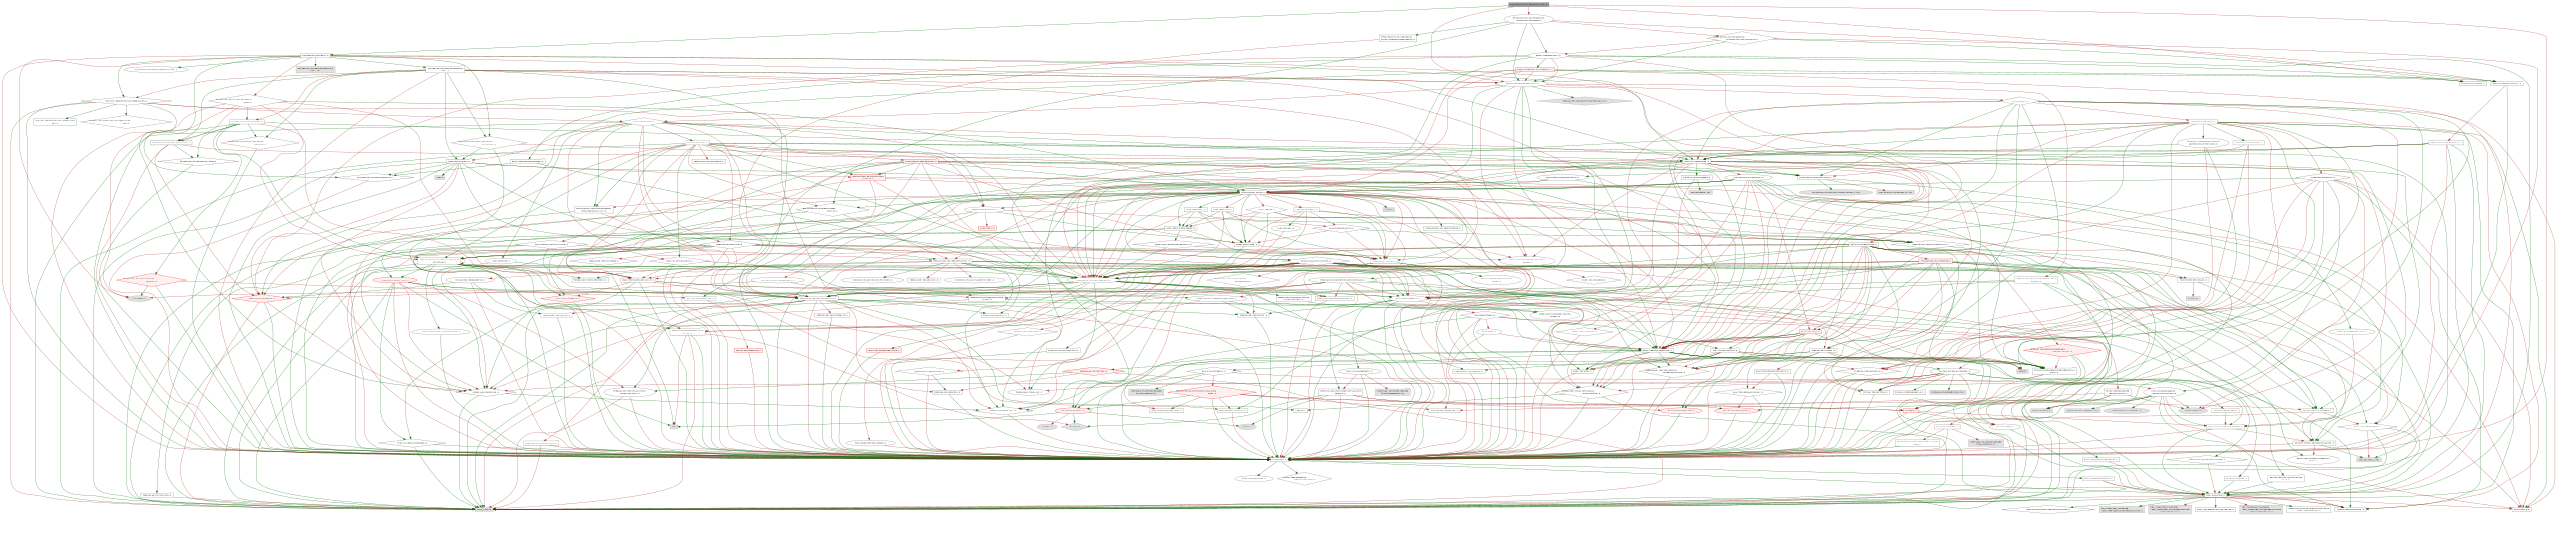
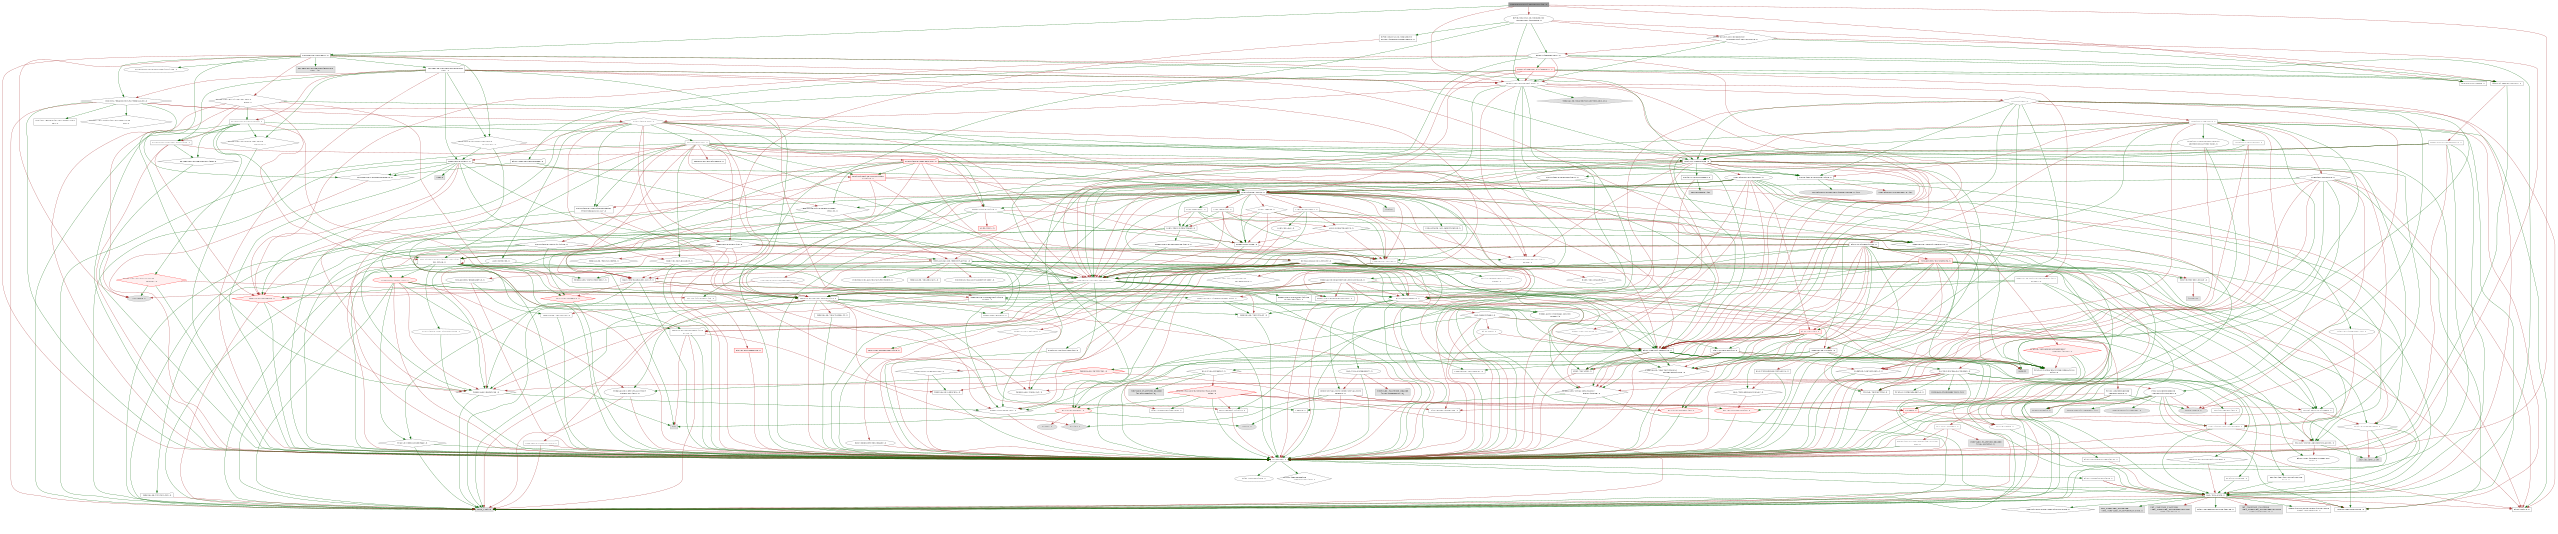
edge "HAL/ThreadSafeCounter.h" -> "CoreTypes.h": removed
